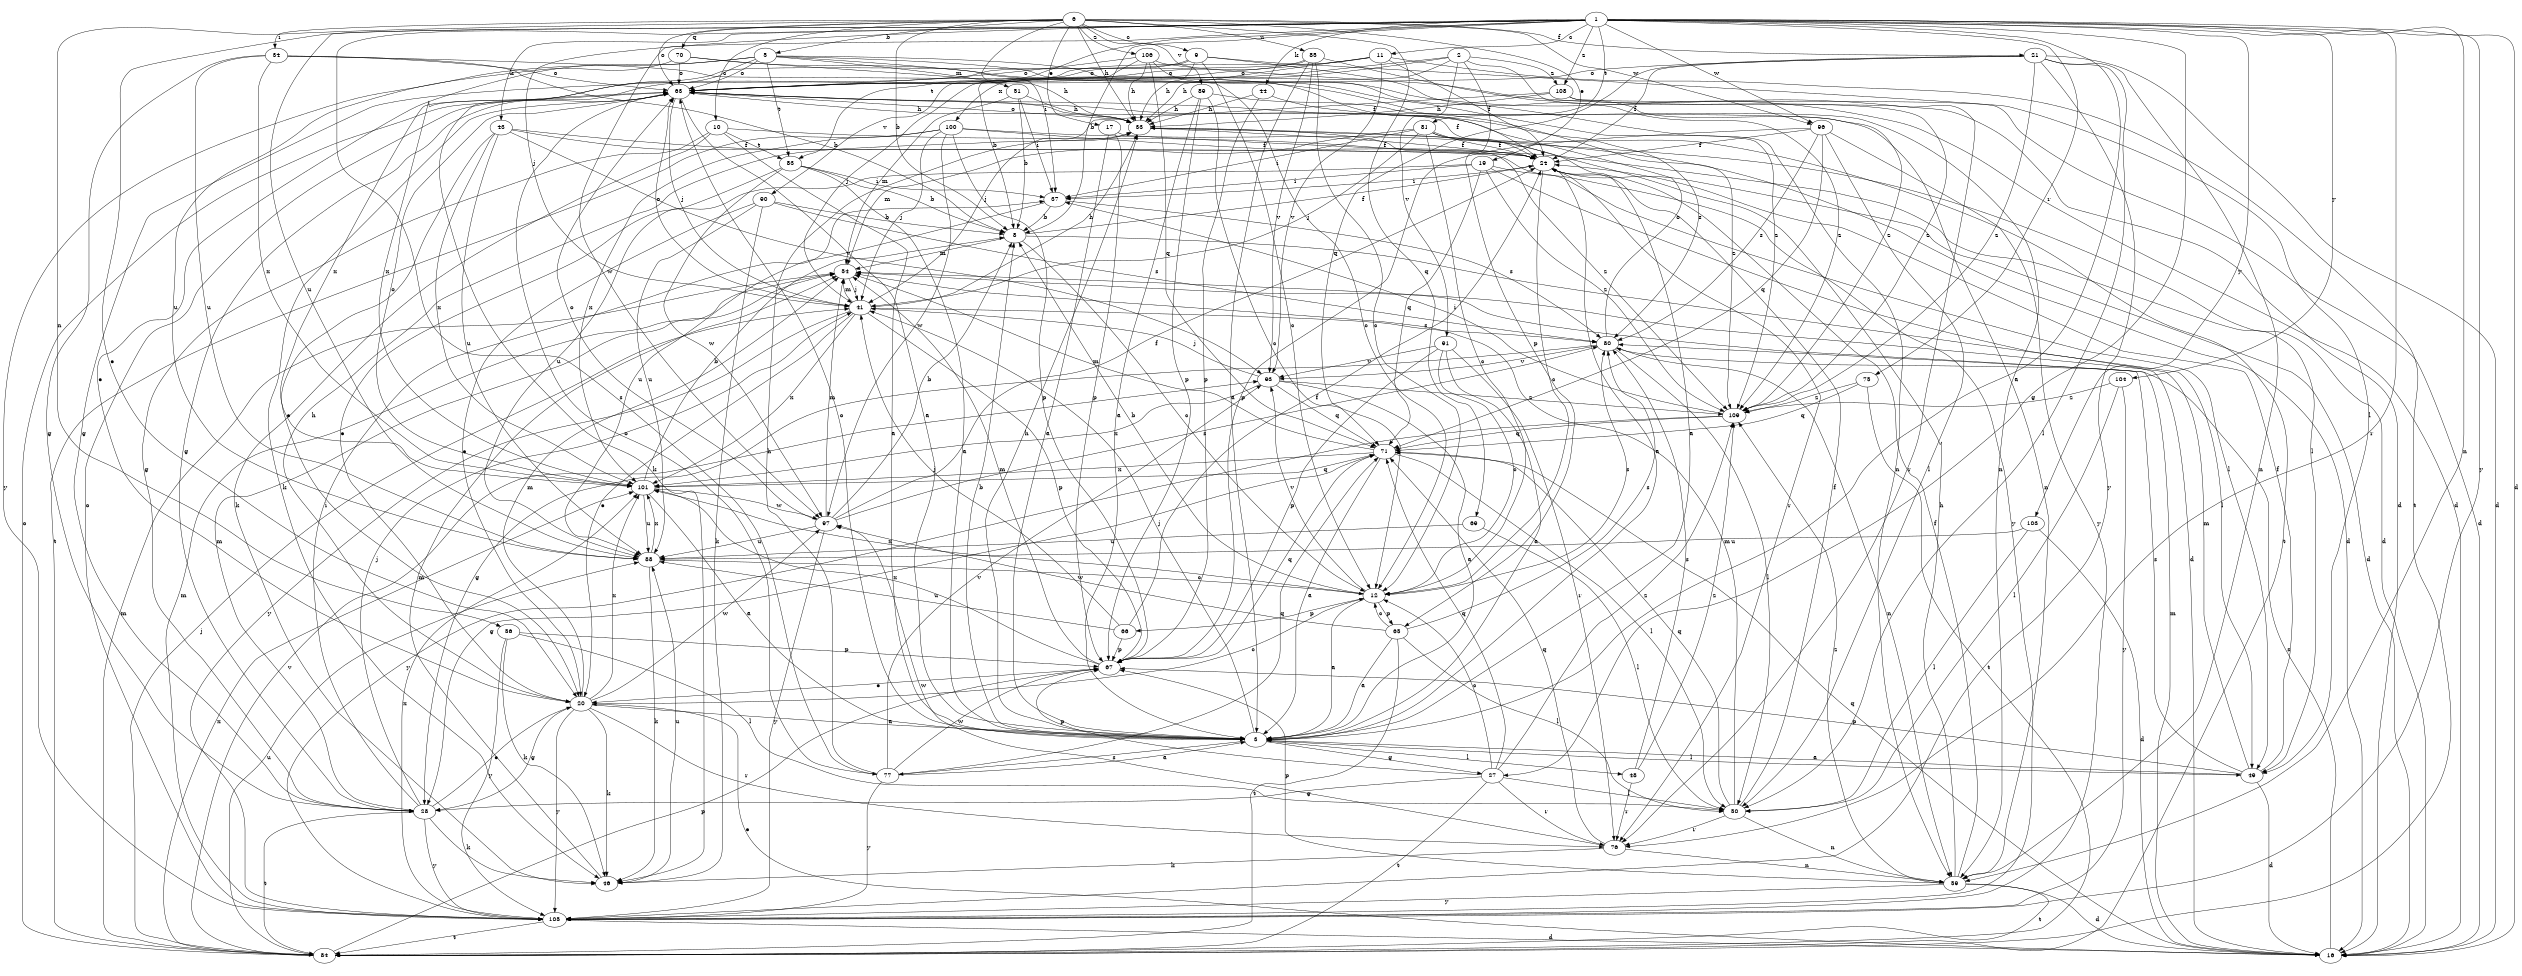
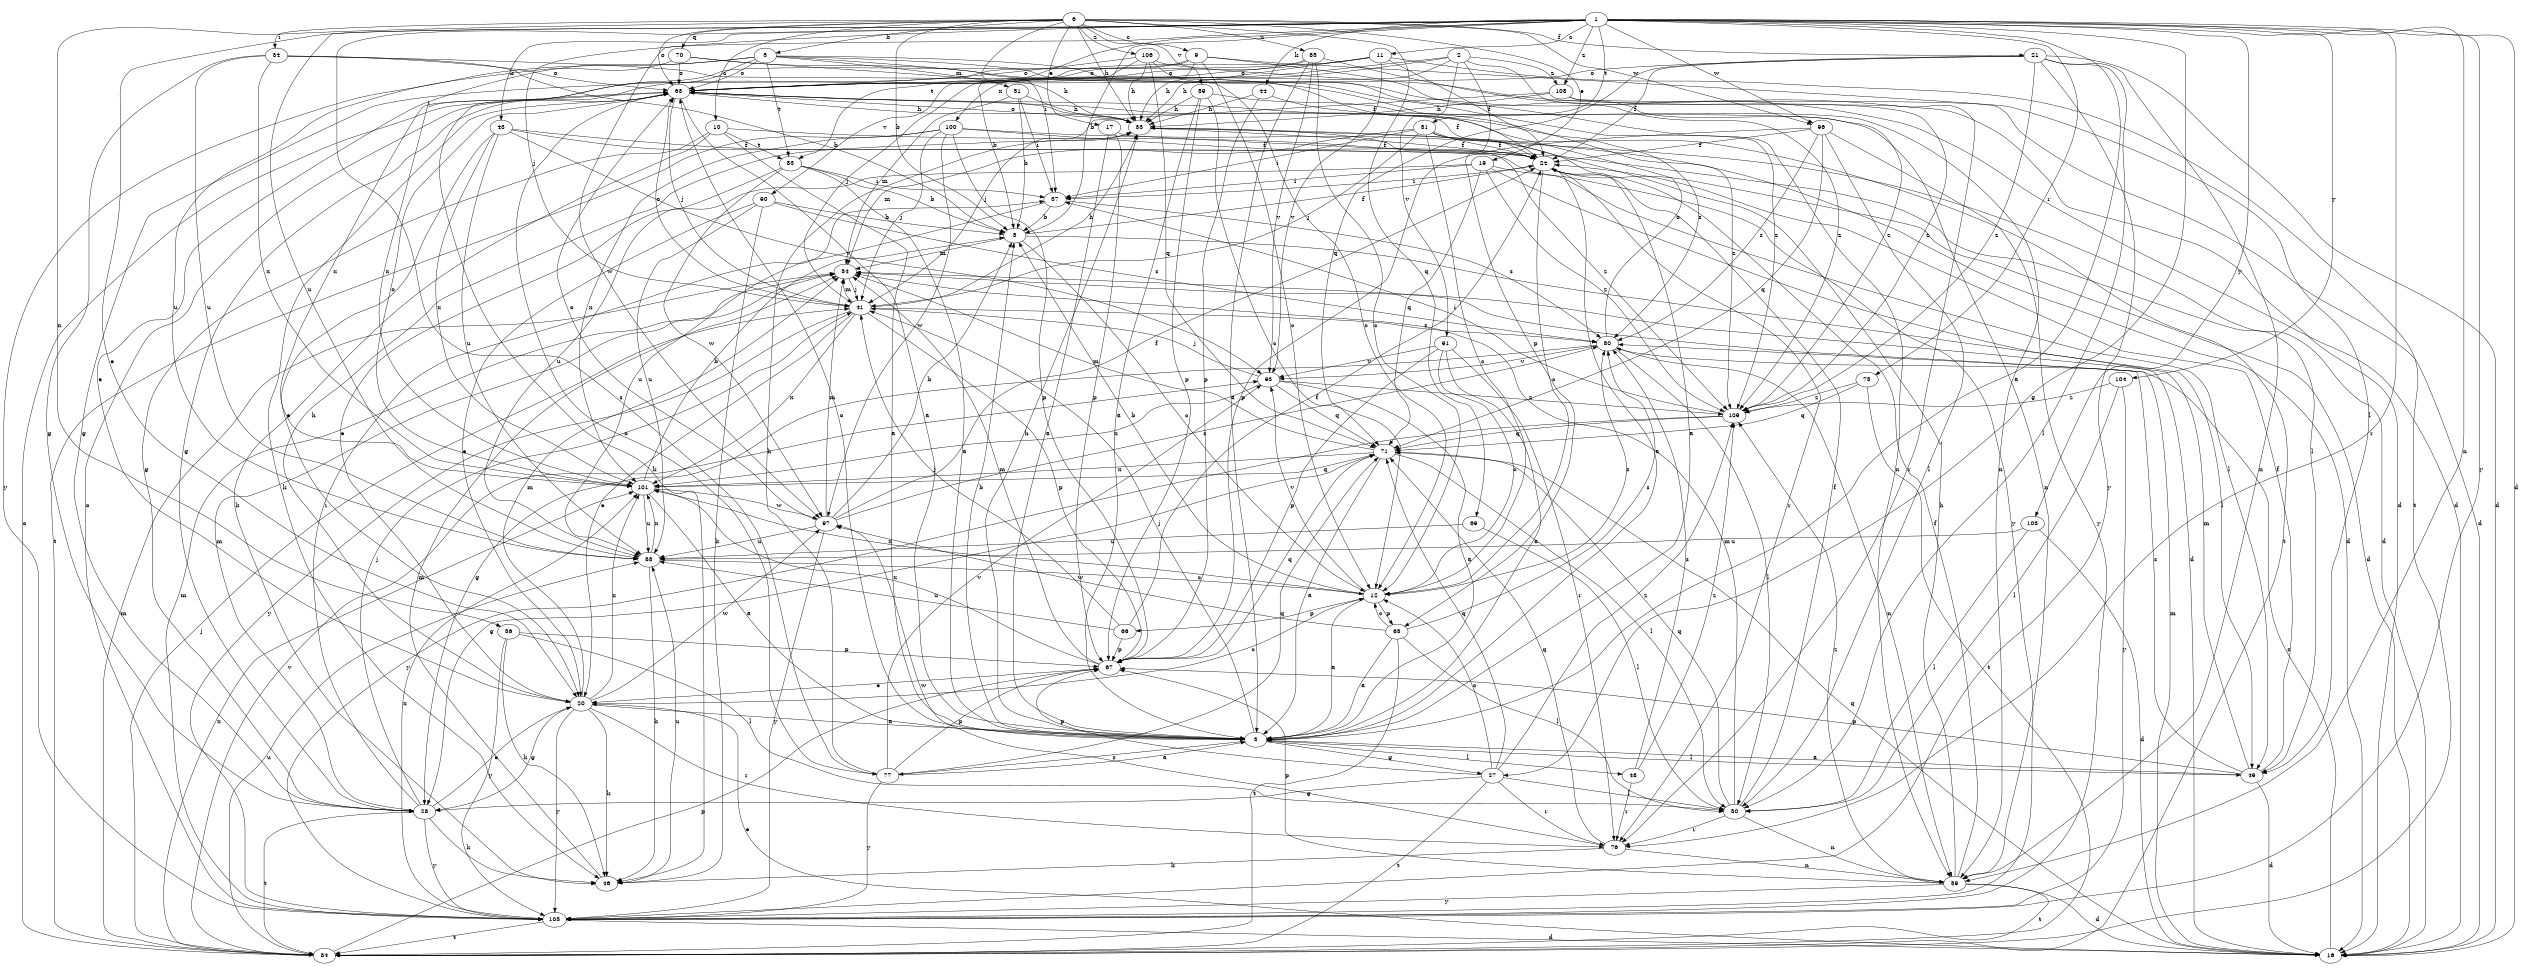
edge "77" -> "67": label "w" -> "p"
